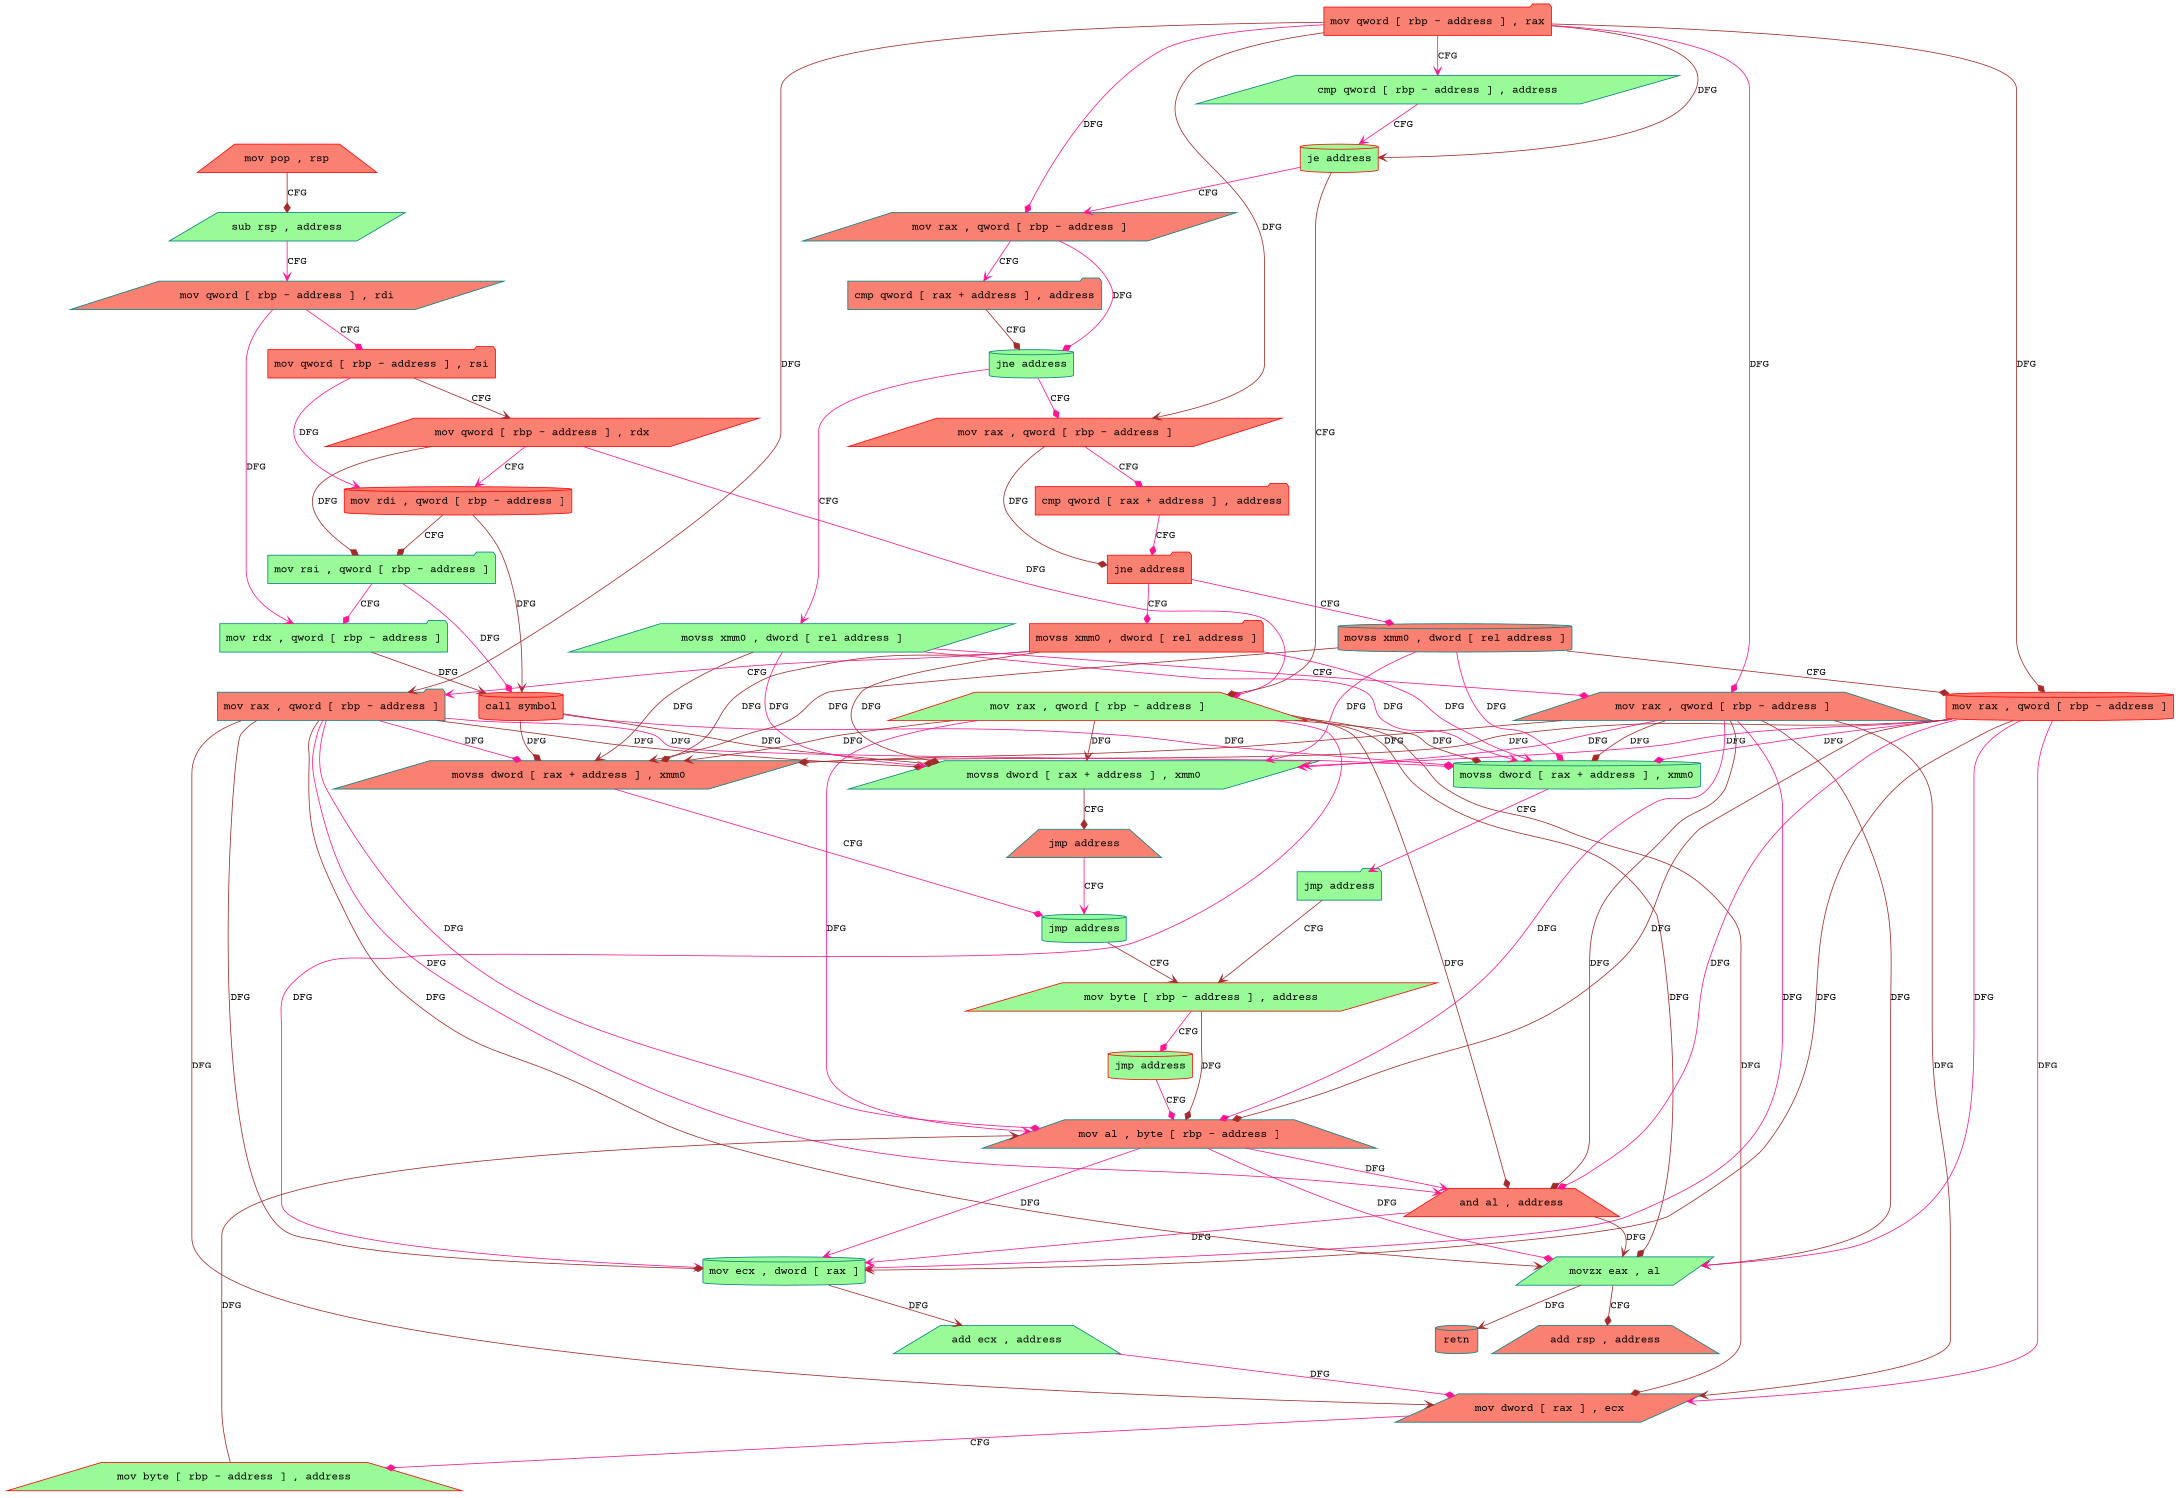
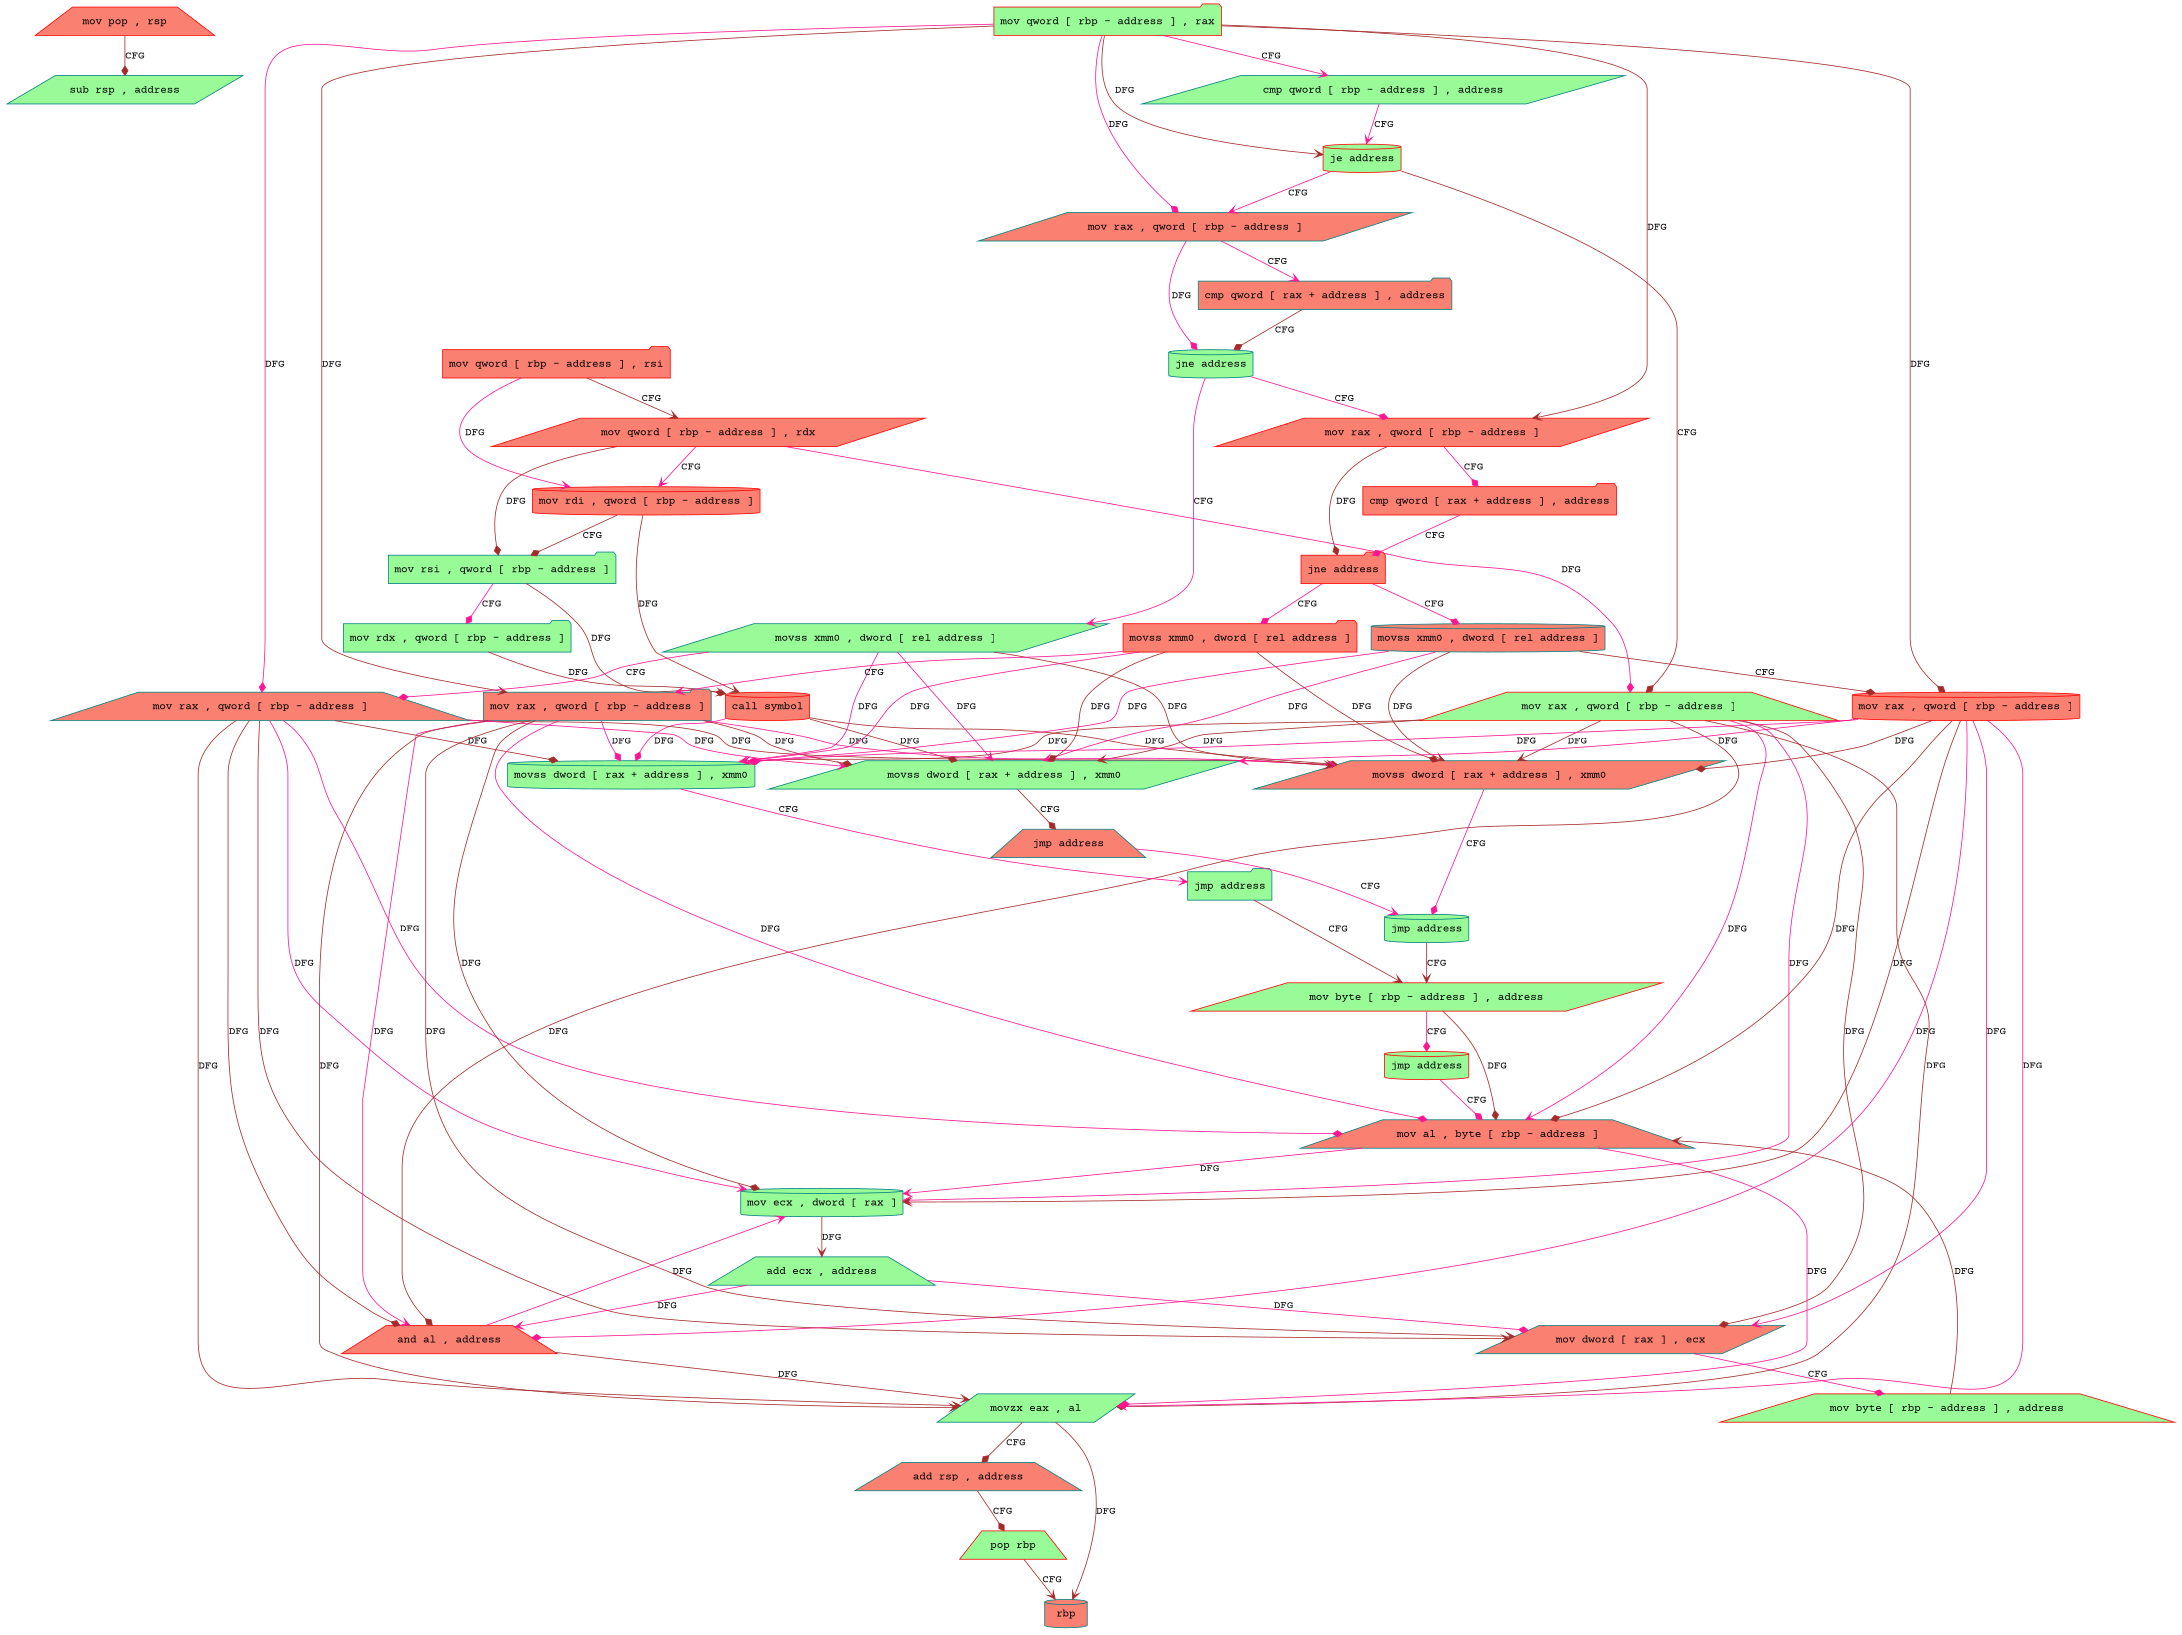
node "mov qword [ rbp - address ] , rax": fillcolor salmon -> palegreen
node "mov qword [ rbp - address ] , rdi": removed
edge "mov rsi , qword [ rbp - address ]" -> "call symbol": color deeppink -> brown
edge "mov al , byte [ rbp - address ]" -> "and al , address": now "add ecx , address" -> "and al , address"
node "retn": label "retn" -> "rbp"
node "pop rbp": added
